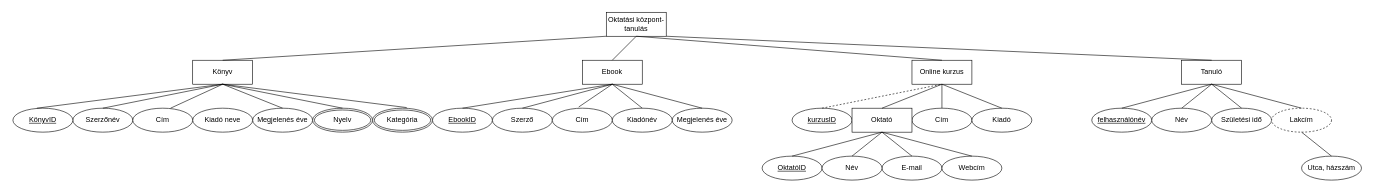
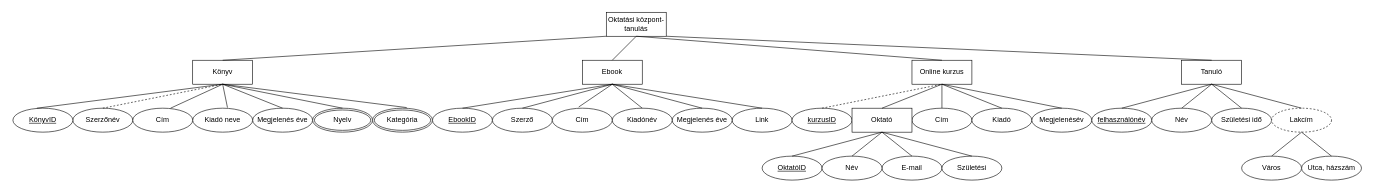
edge "Könyv" -- "Szerzőnév": style solid -> dashed
edge "Ebook" -- "Link": added
edge "Online kurzus" -- "Megjelenésév": added
edge "Könyv" -- "Kiadó neve": added
node "Link": added
node "Megjelenésév": added
edge "Lakcím" -- "Város": added
node "Webcím": label "Webcím" -> "Születési"
node "Város": added
